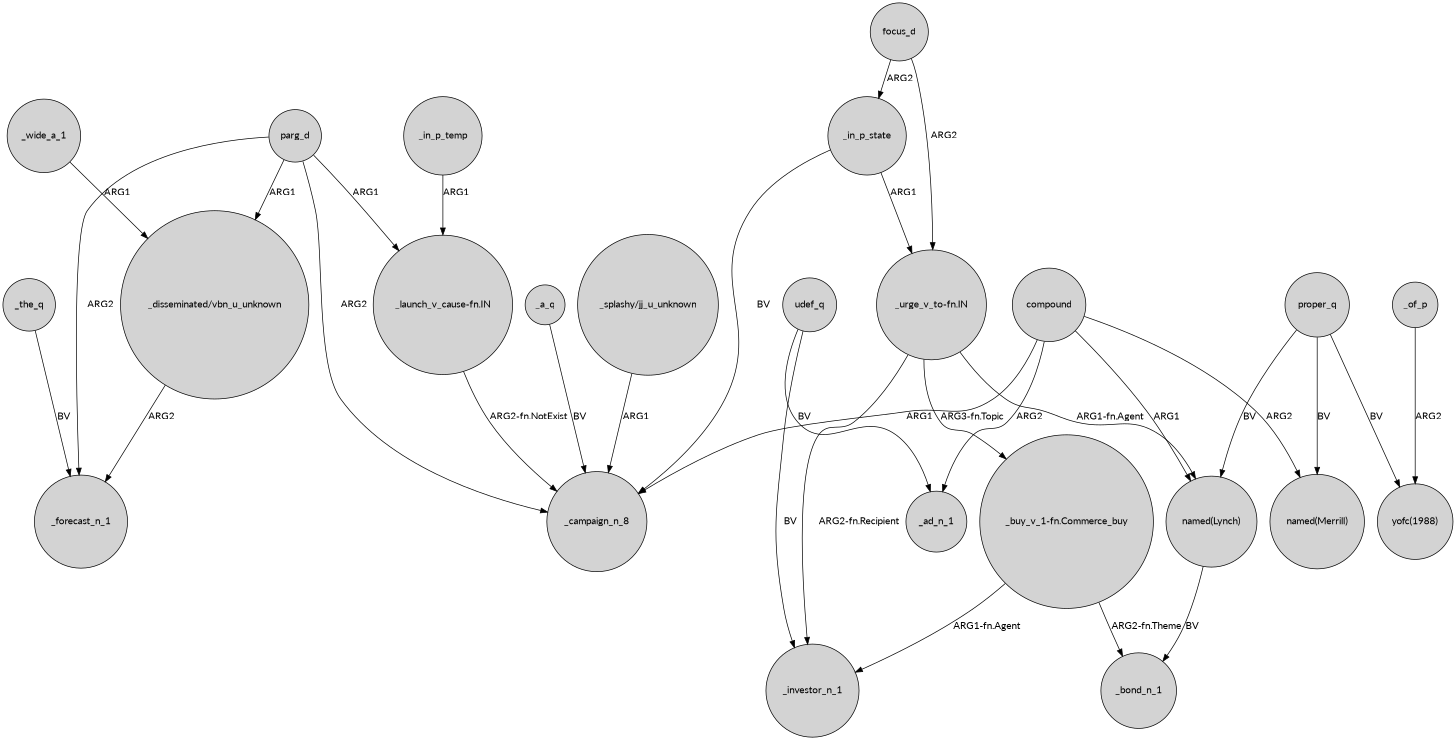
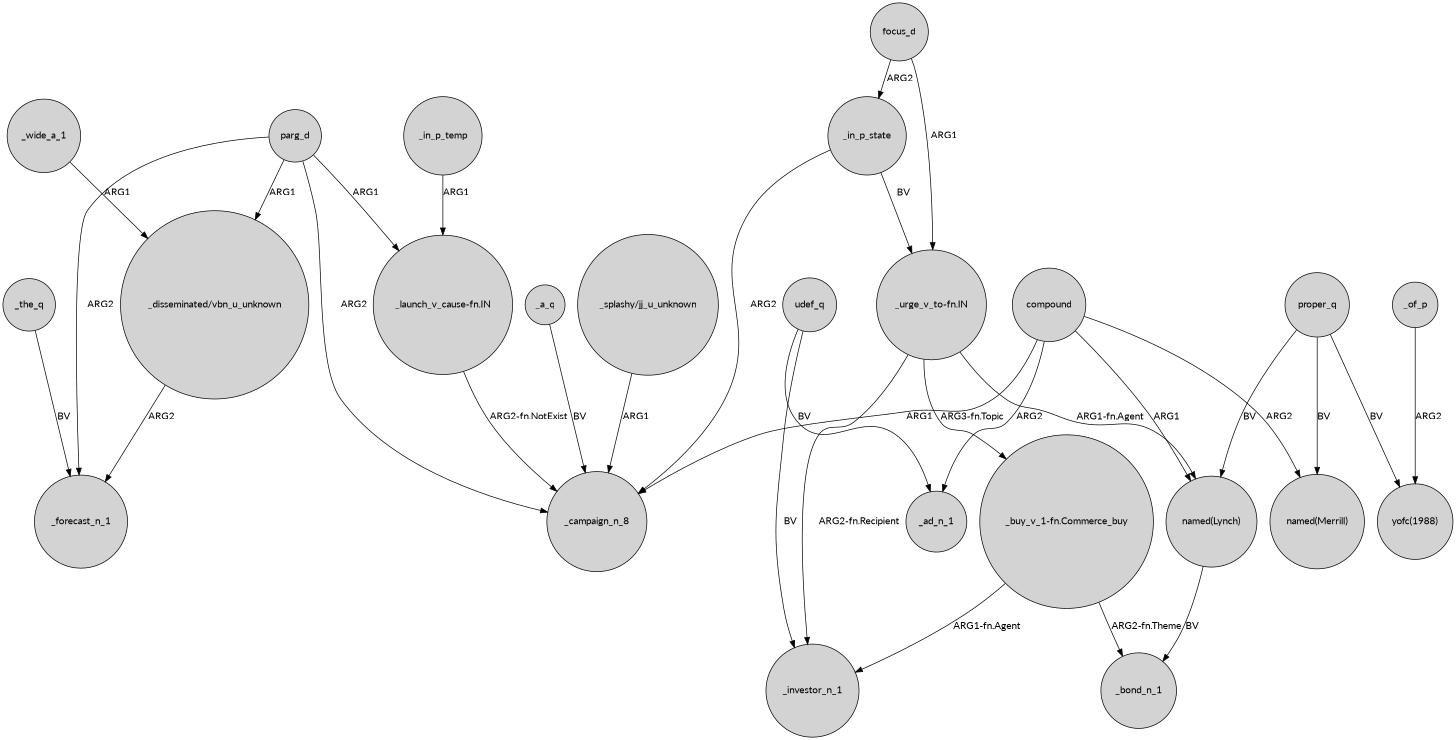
edge "focus_d" -> "_urge_v_to-fn.IN": label "ARG2" -> "ARG1"
edge "_in_p_state" -> "_urge_v_to-fn.IN": label "ARG1" -> "BV"
edge "_in_p_state" -> "_campaign_n_8": label "BV" -> "ARG2"
